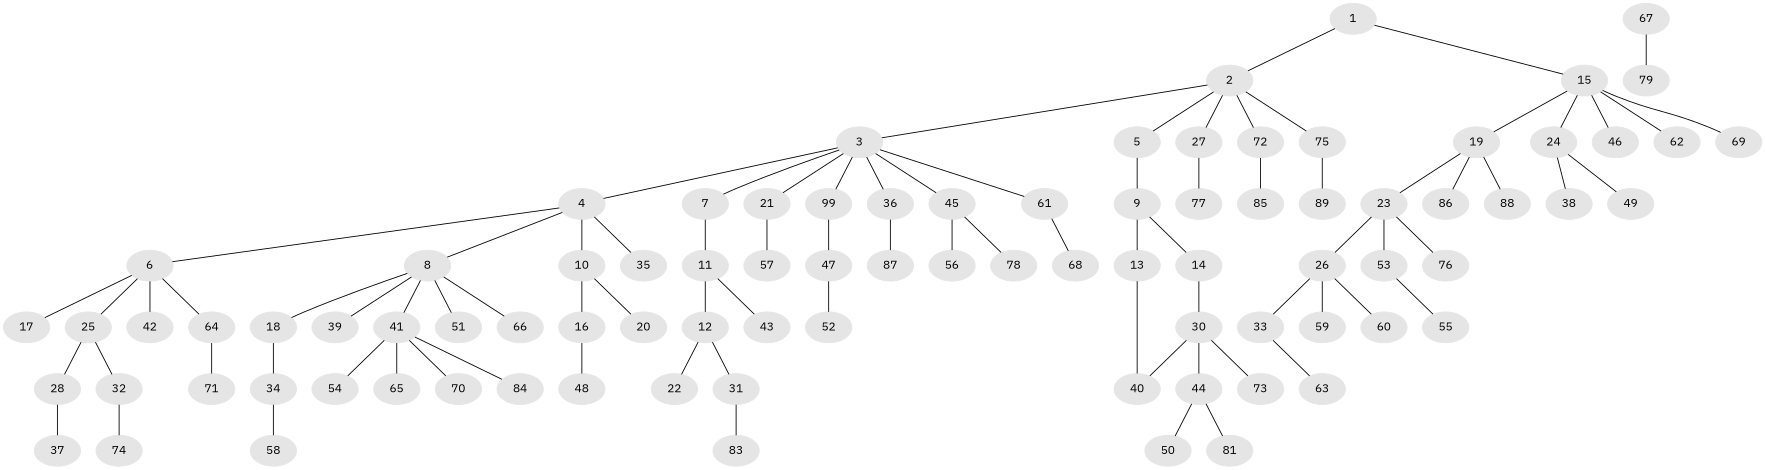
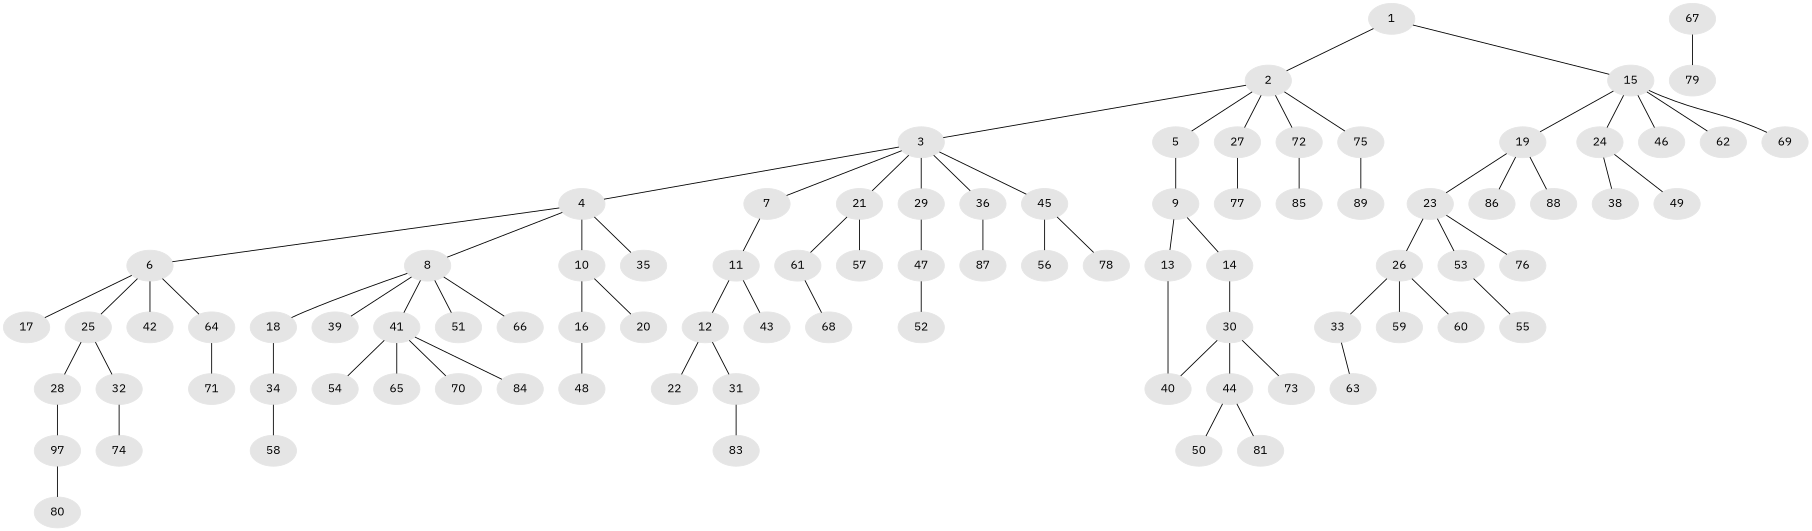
edge "3" -- "61": now "21" -- "61"
node "99": label "99" -> "29"
node "37": label "37" -> "97"
node "80": added
